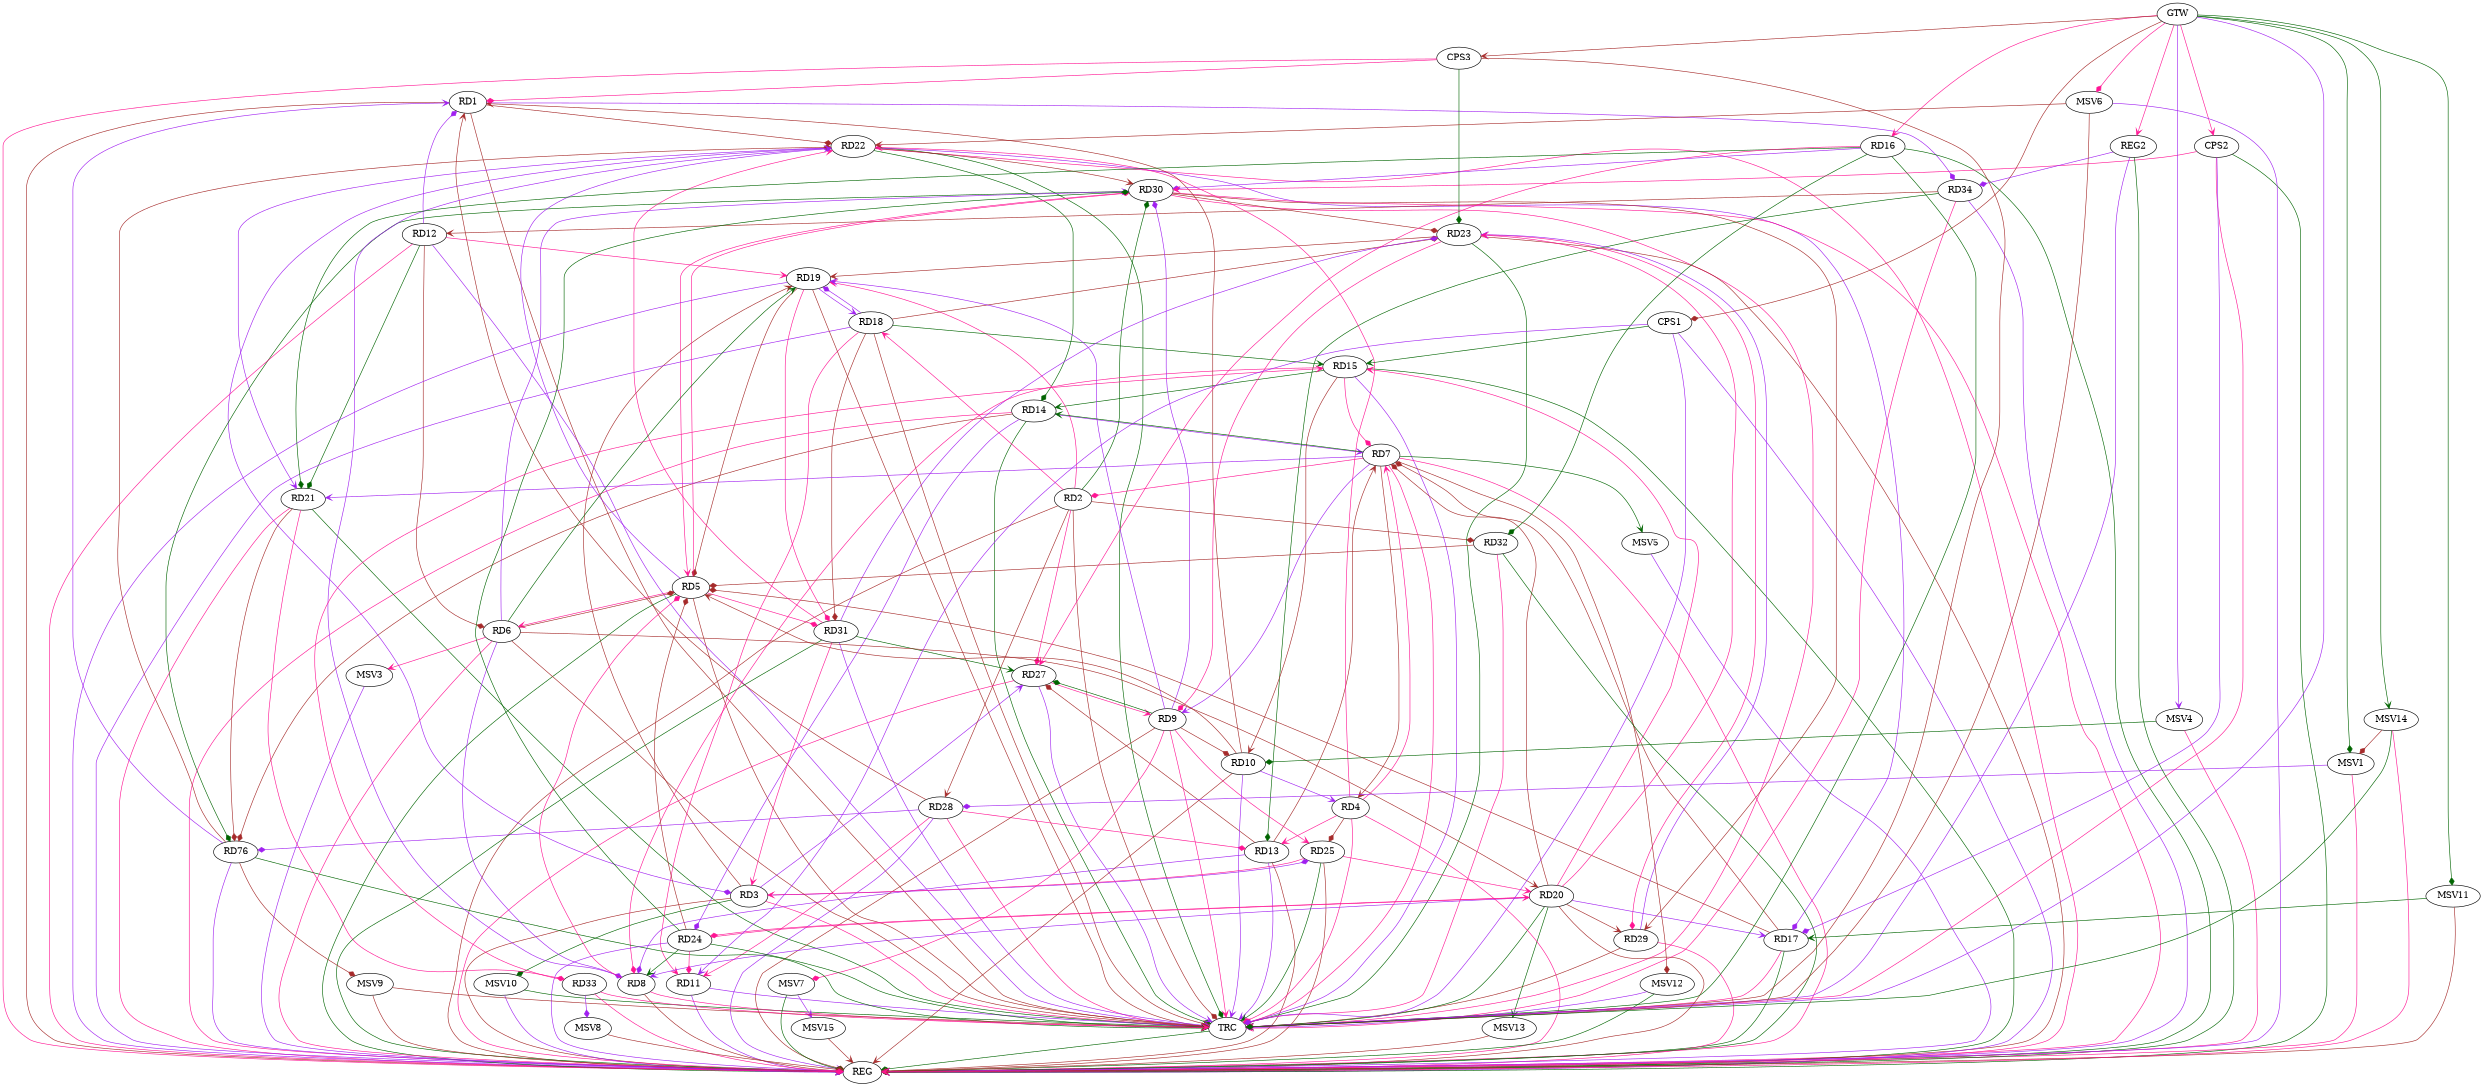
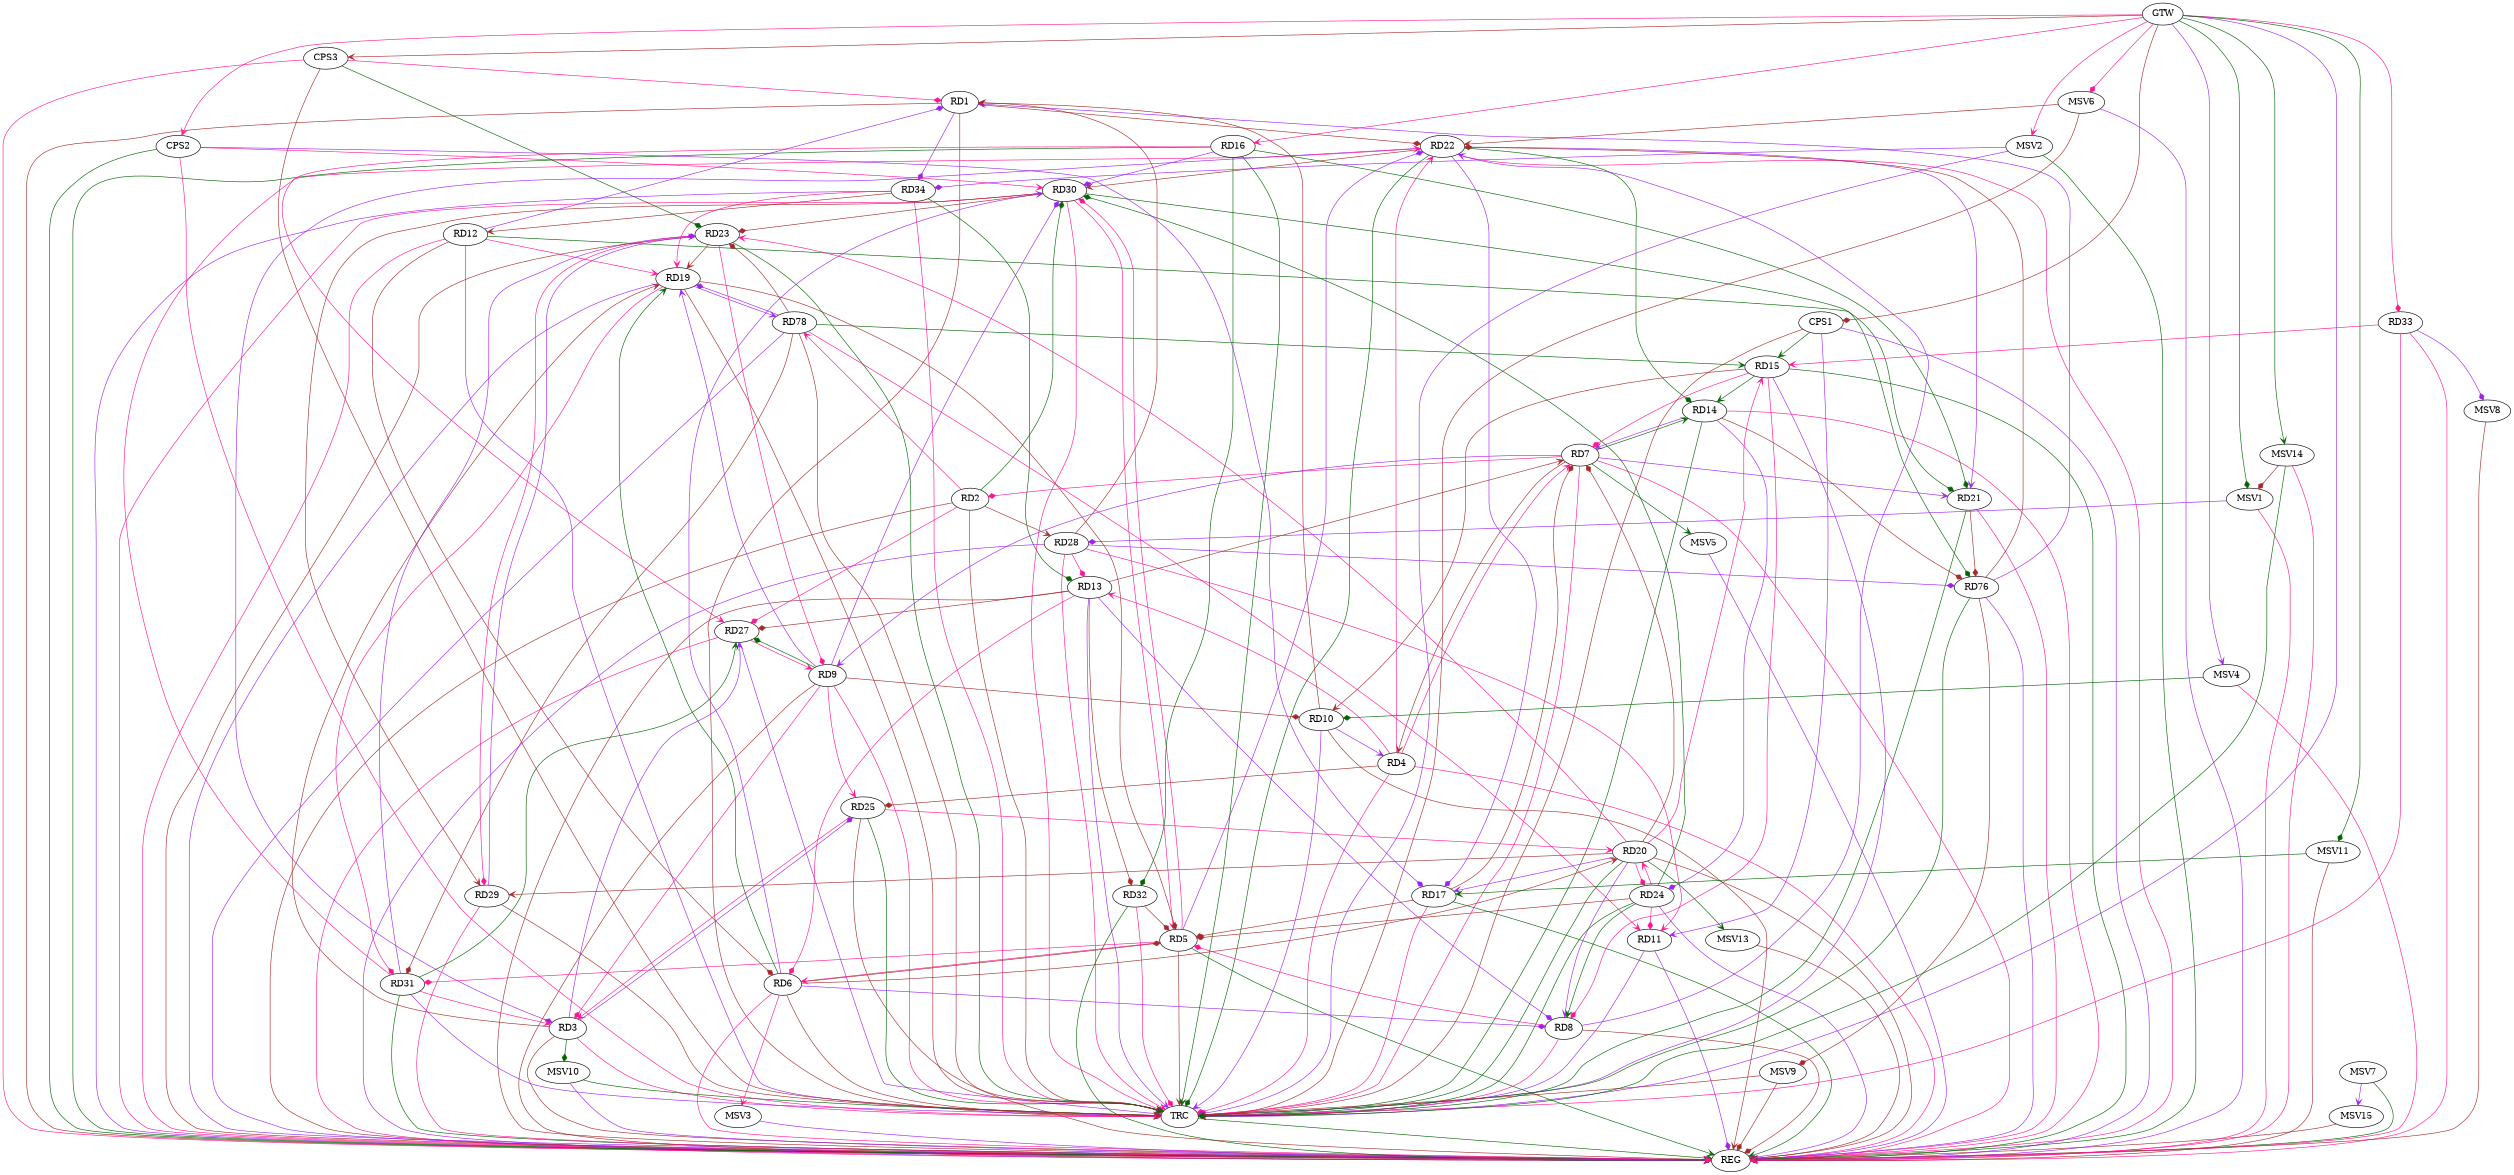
node "REG2": label "REG2" -> "MSV2"
node "RD18": label "RD18" -> "RD78"
edge "RD2" -> "RD19": now "RD34" -> "RD19"
edge "RD2" -> "RD32": now "RD13" -> "RD32"
edge "RD10" -> "RD5": removed
edge "RD13" -> "RD6": added
edge "CPS1" -> "TRC": color purple -> brown
edge "RD21" -> "RD33": now "GTW" -> "RD33"
edge "RD9" -> "MSV7": now "RD9" -> "RD3"
node "MSV12": removed
